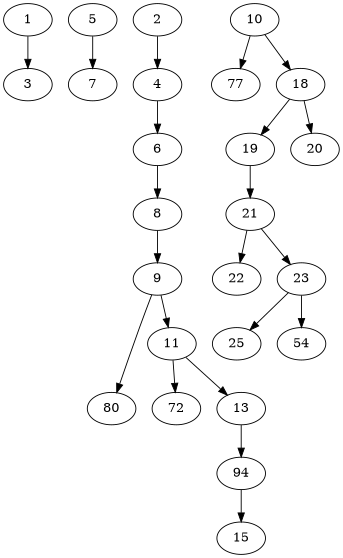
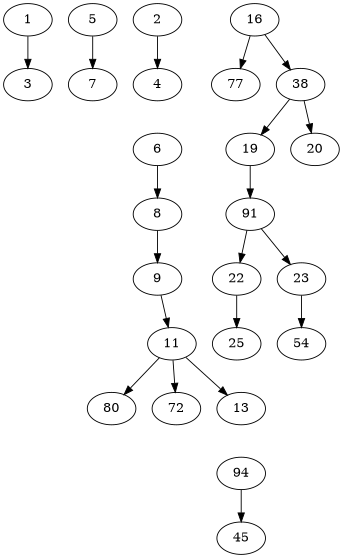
node "10": label "10" -> "16"
node "18": label "18" -> "38"
edge "4" -> "6": removed
node "21": label "21" -> "91"
edge "23" -> "25": now "22" -> "25"
edge "9" -> "80": now "11" -> "80"
edge "13" -> "94": removed
node "15": label "15" -> "45"
